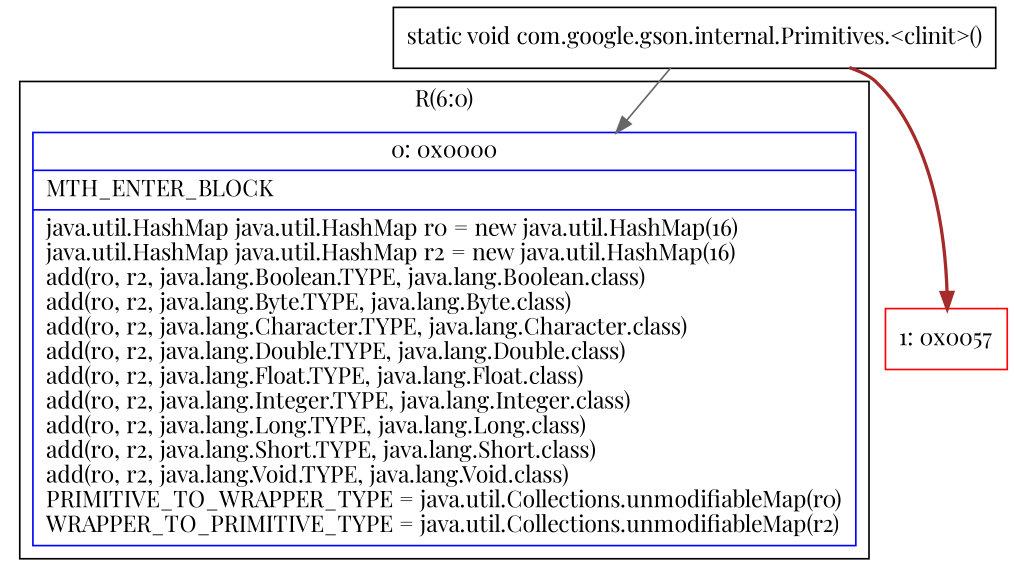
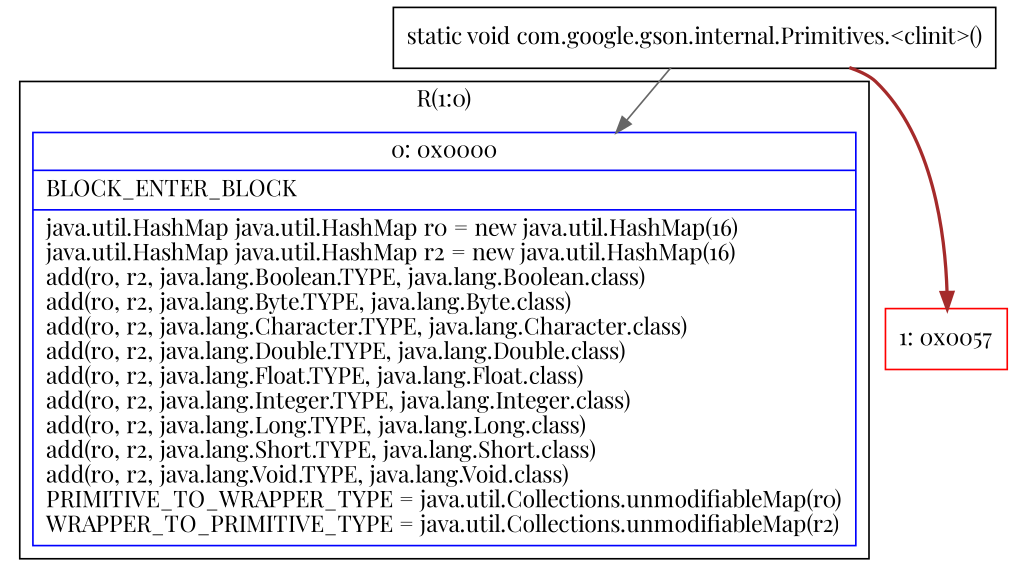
cluster "R(6:0)": label "R(6:0)" -> "R(1:0)"
node "0: 0x0000": text "MTH_ENTER_BLOCK" -> "BLOCK_ENTER_BLOCK"
